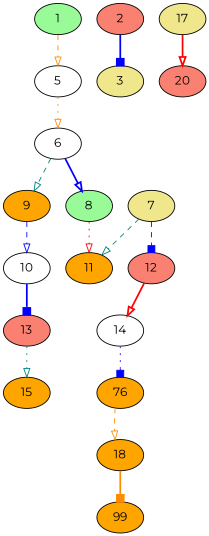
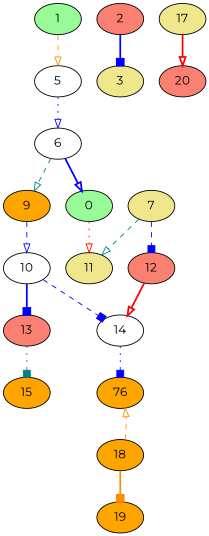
edge "5" -> "6": color darkorange -> blue
node "8": label "8" -> "0"
node "11": fillcolor orange -> khaki
edge "10" -> "14": added
edge "13" -> "15": arrowhead onormal -> box
edge "76" -> "18": reversed
node "99": label "99" -> "19"
